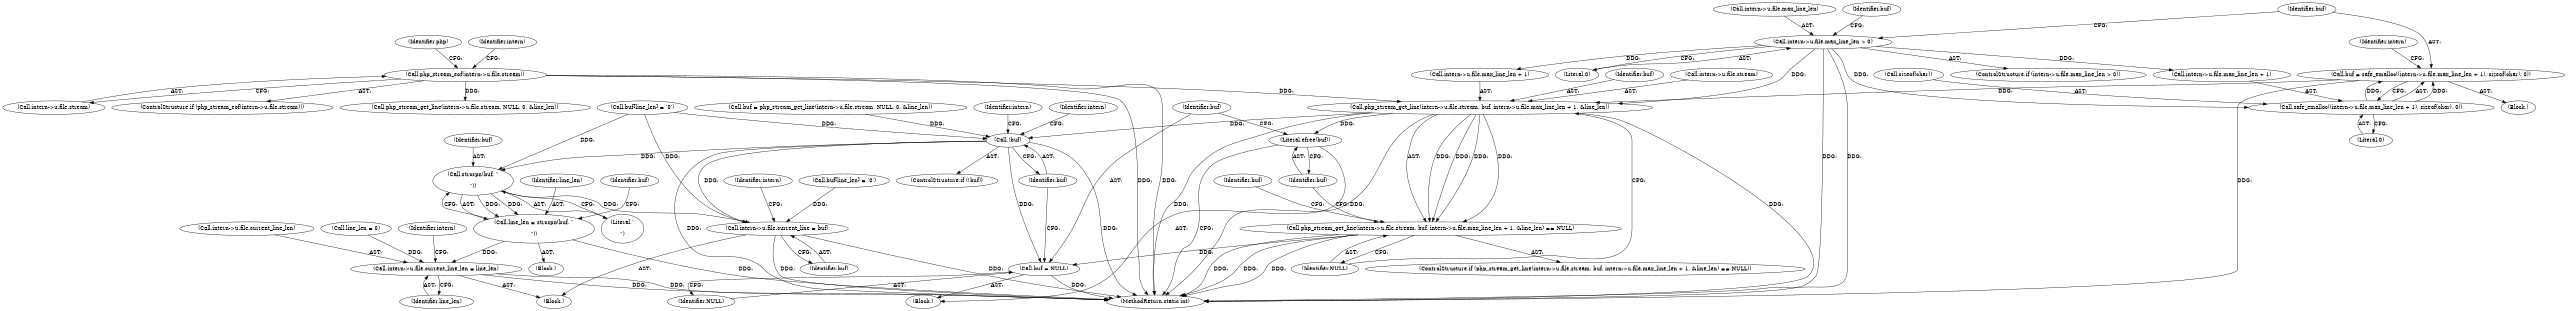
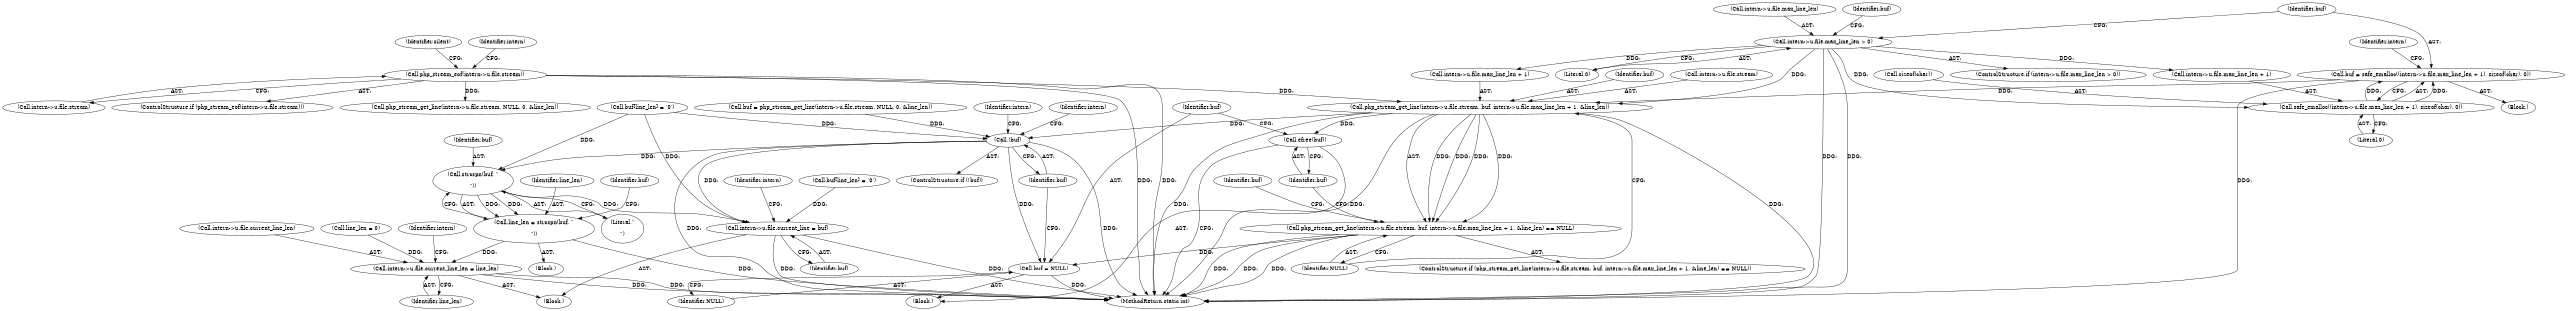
node "(Identifier,php)": label "(Identifier,php)" -> "(Identifier,silent)"
node "(Literal,efree(buf))": label "(Literal,efree(buf))" -> "(Call,efree(buf))"
